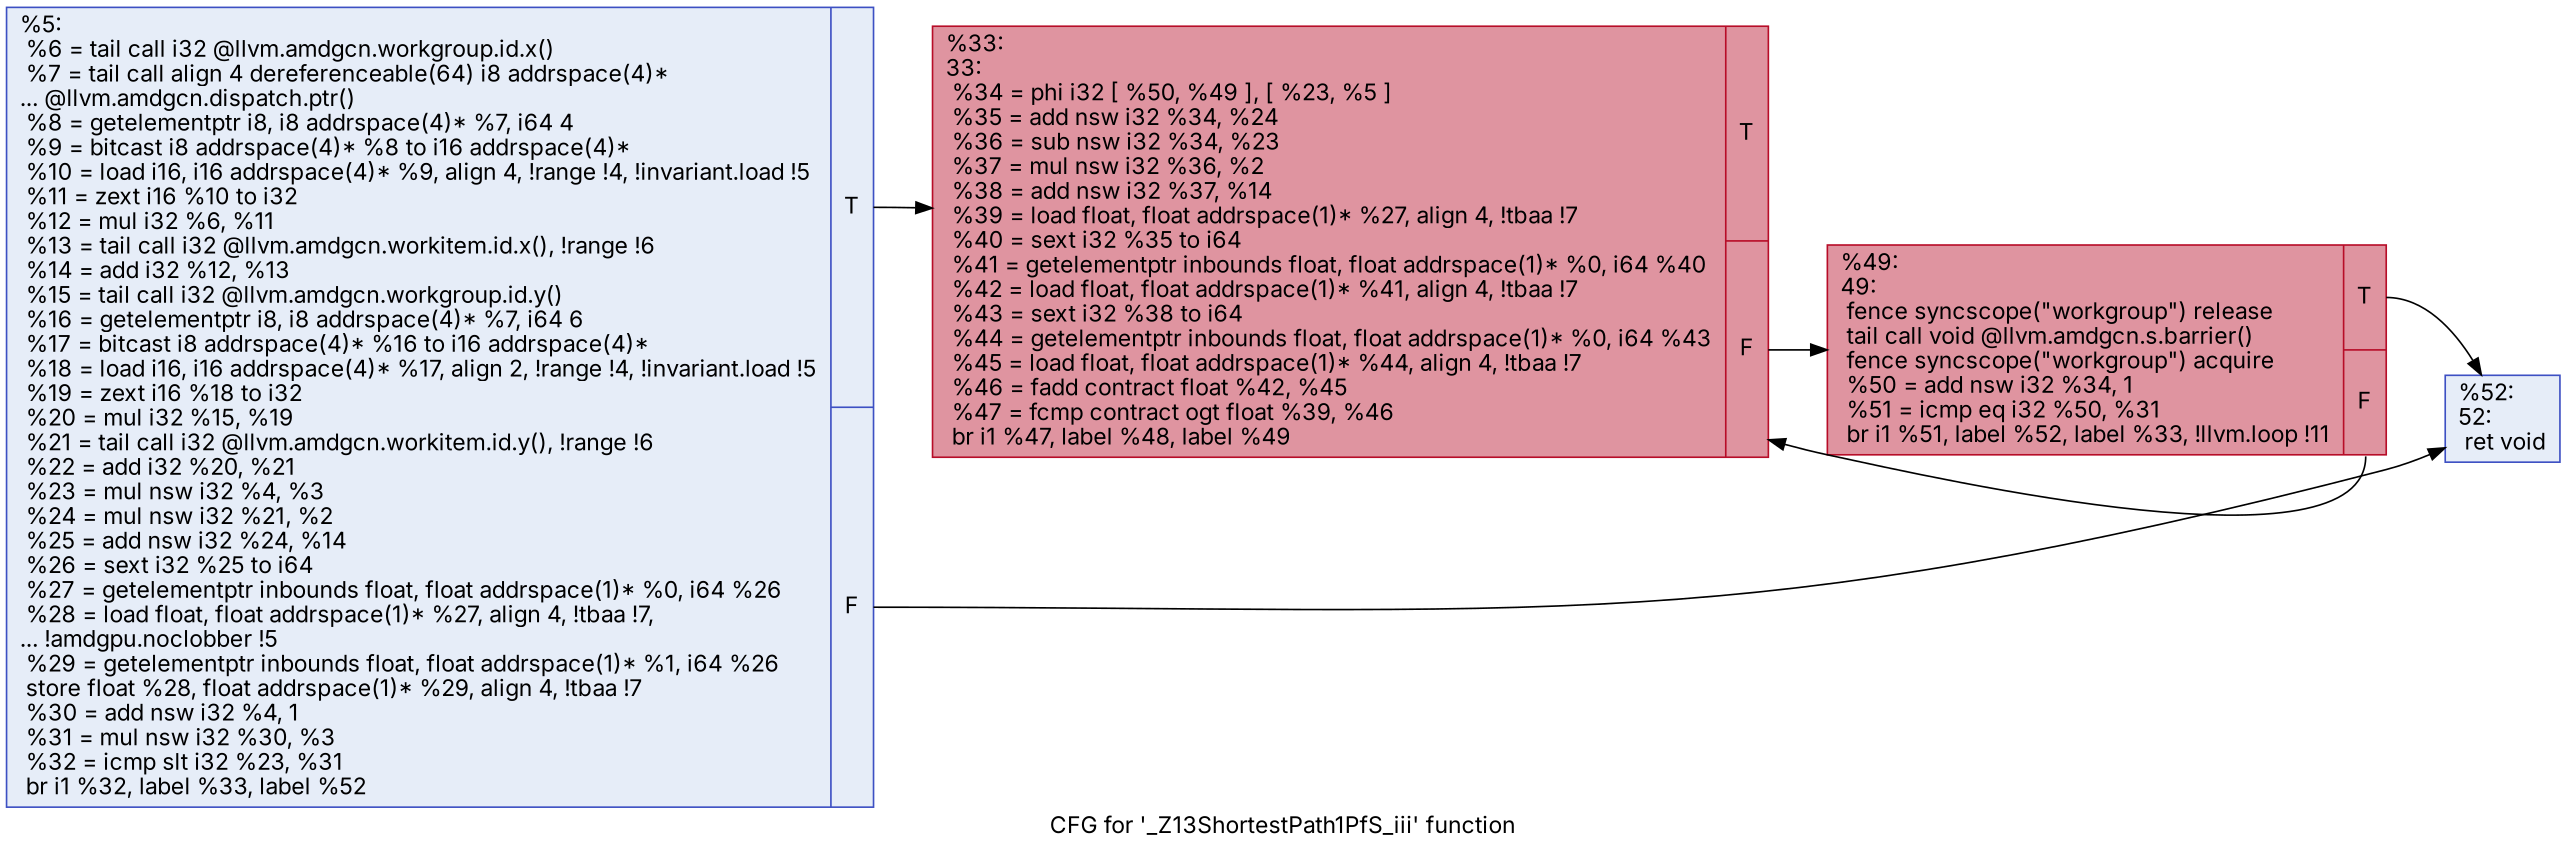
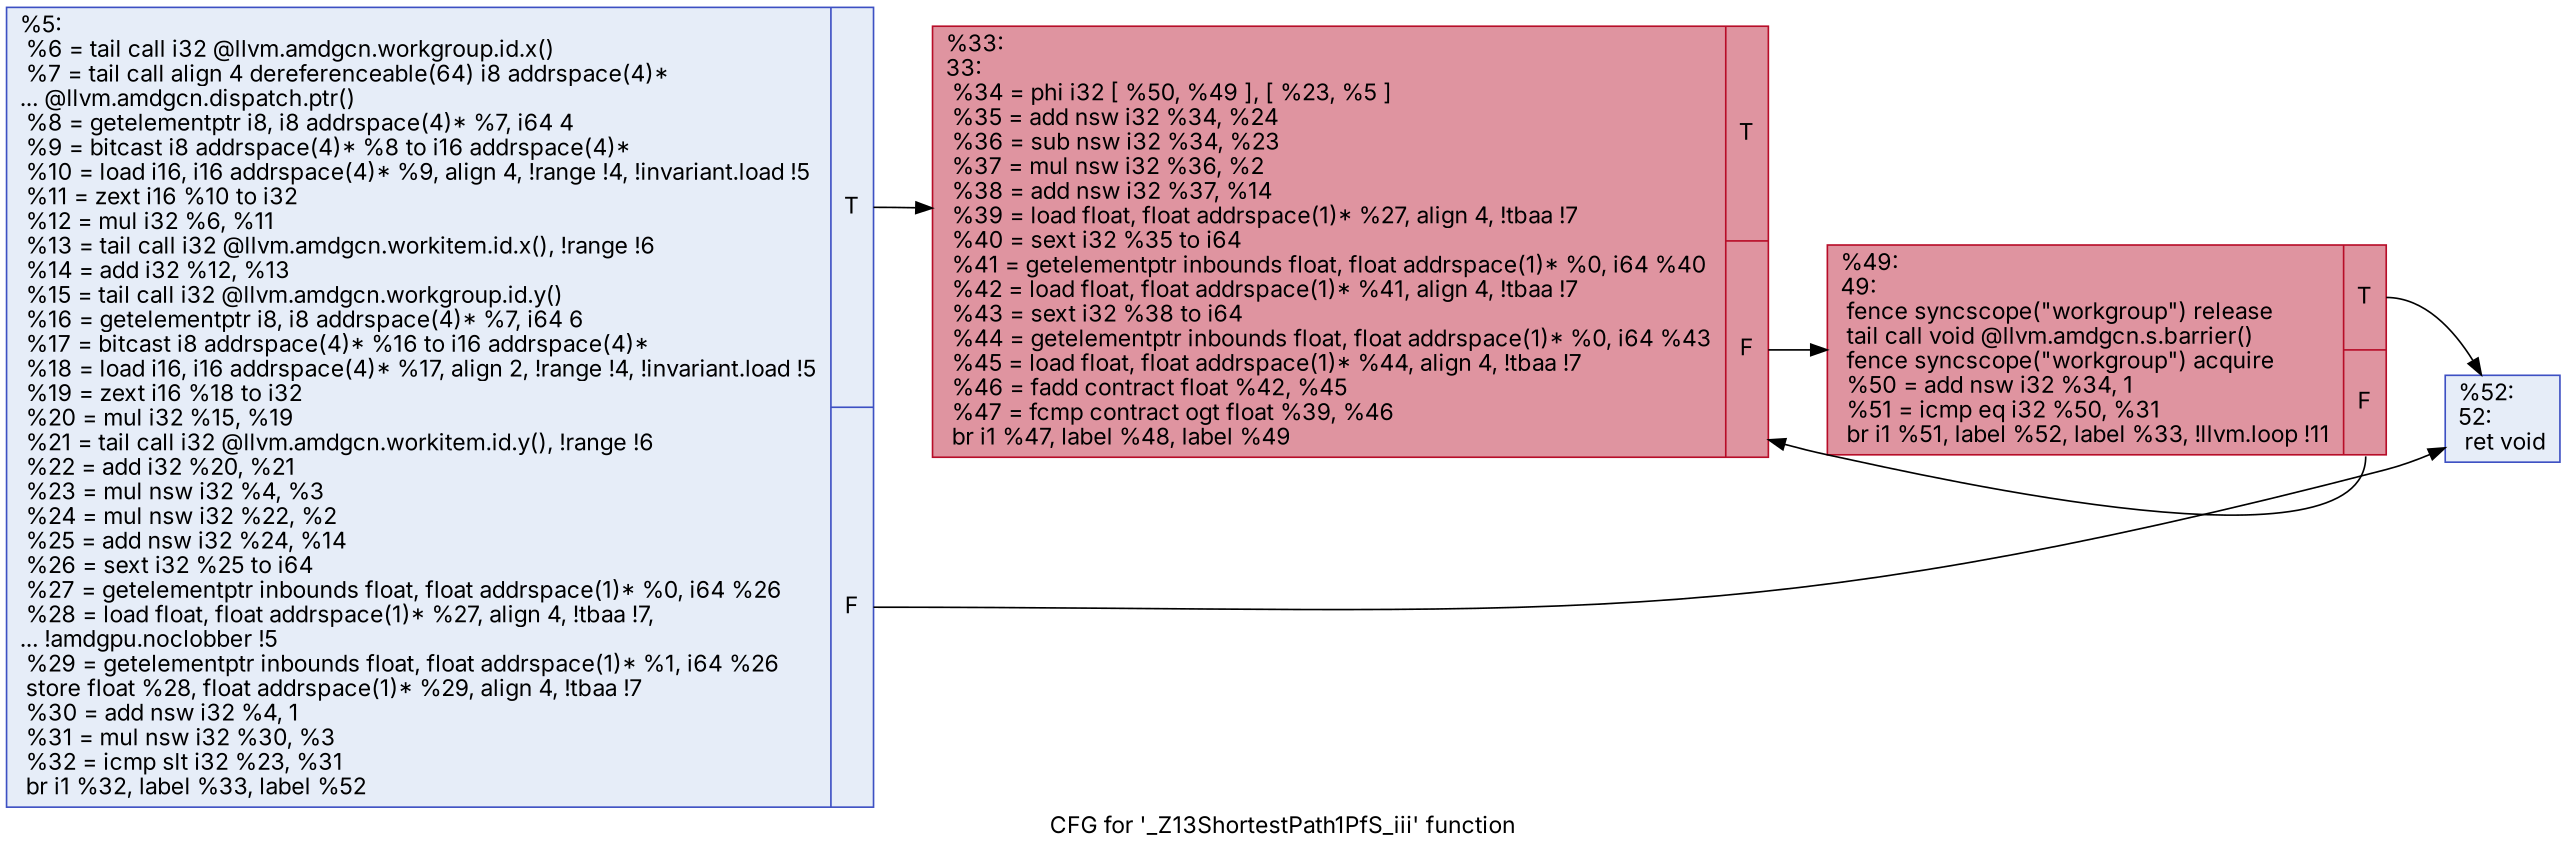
node "%5:": text "%24 = mul nsw i32 %21, %2" -> "%24 = mul nsw i32 %22, %2"
